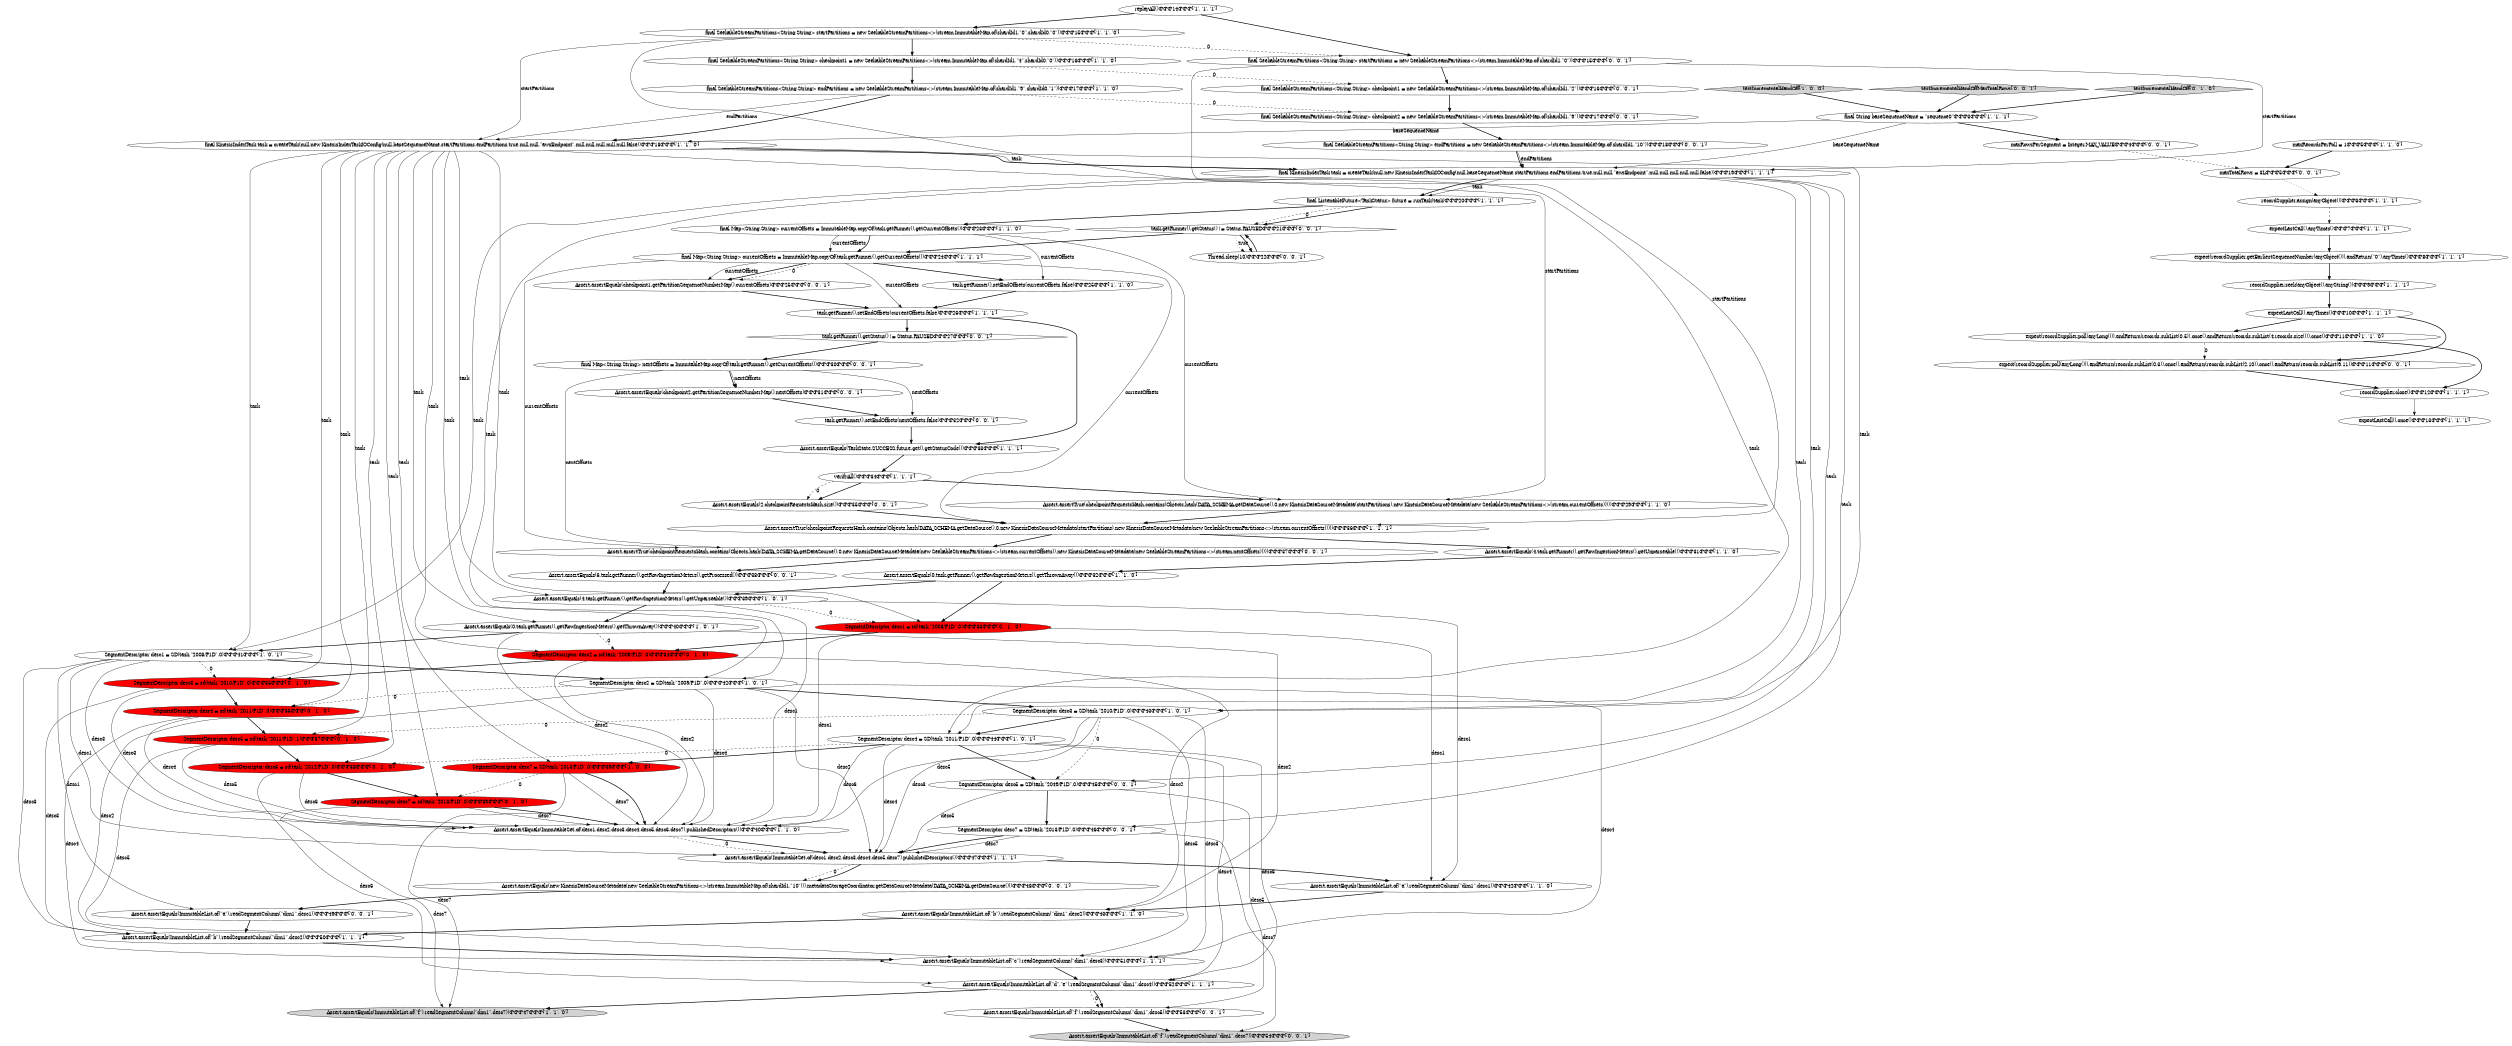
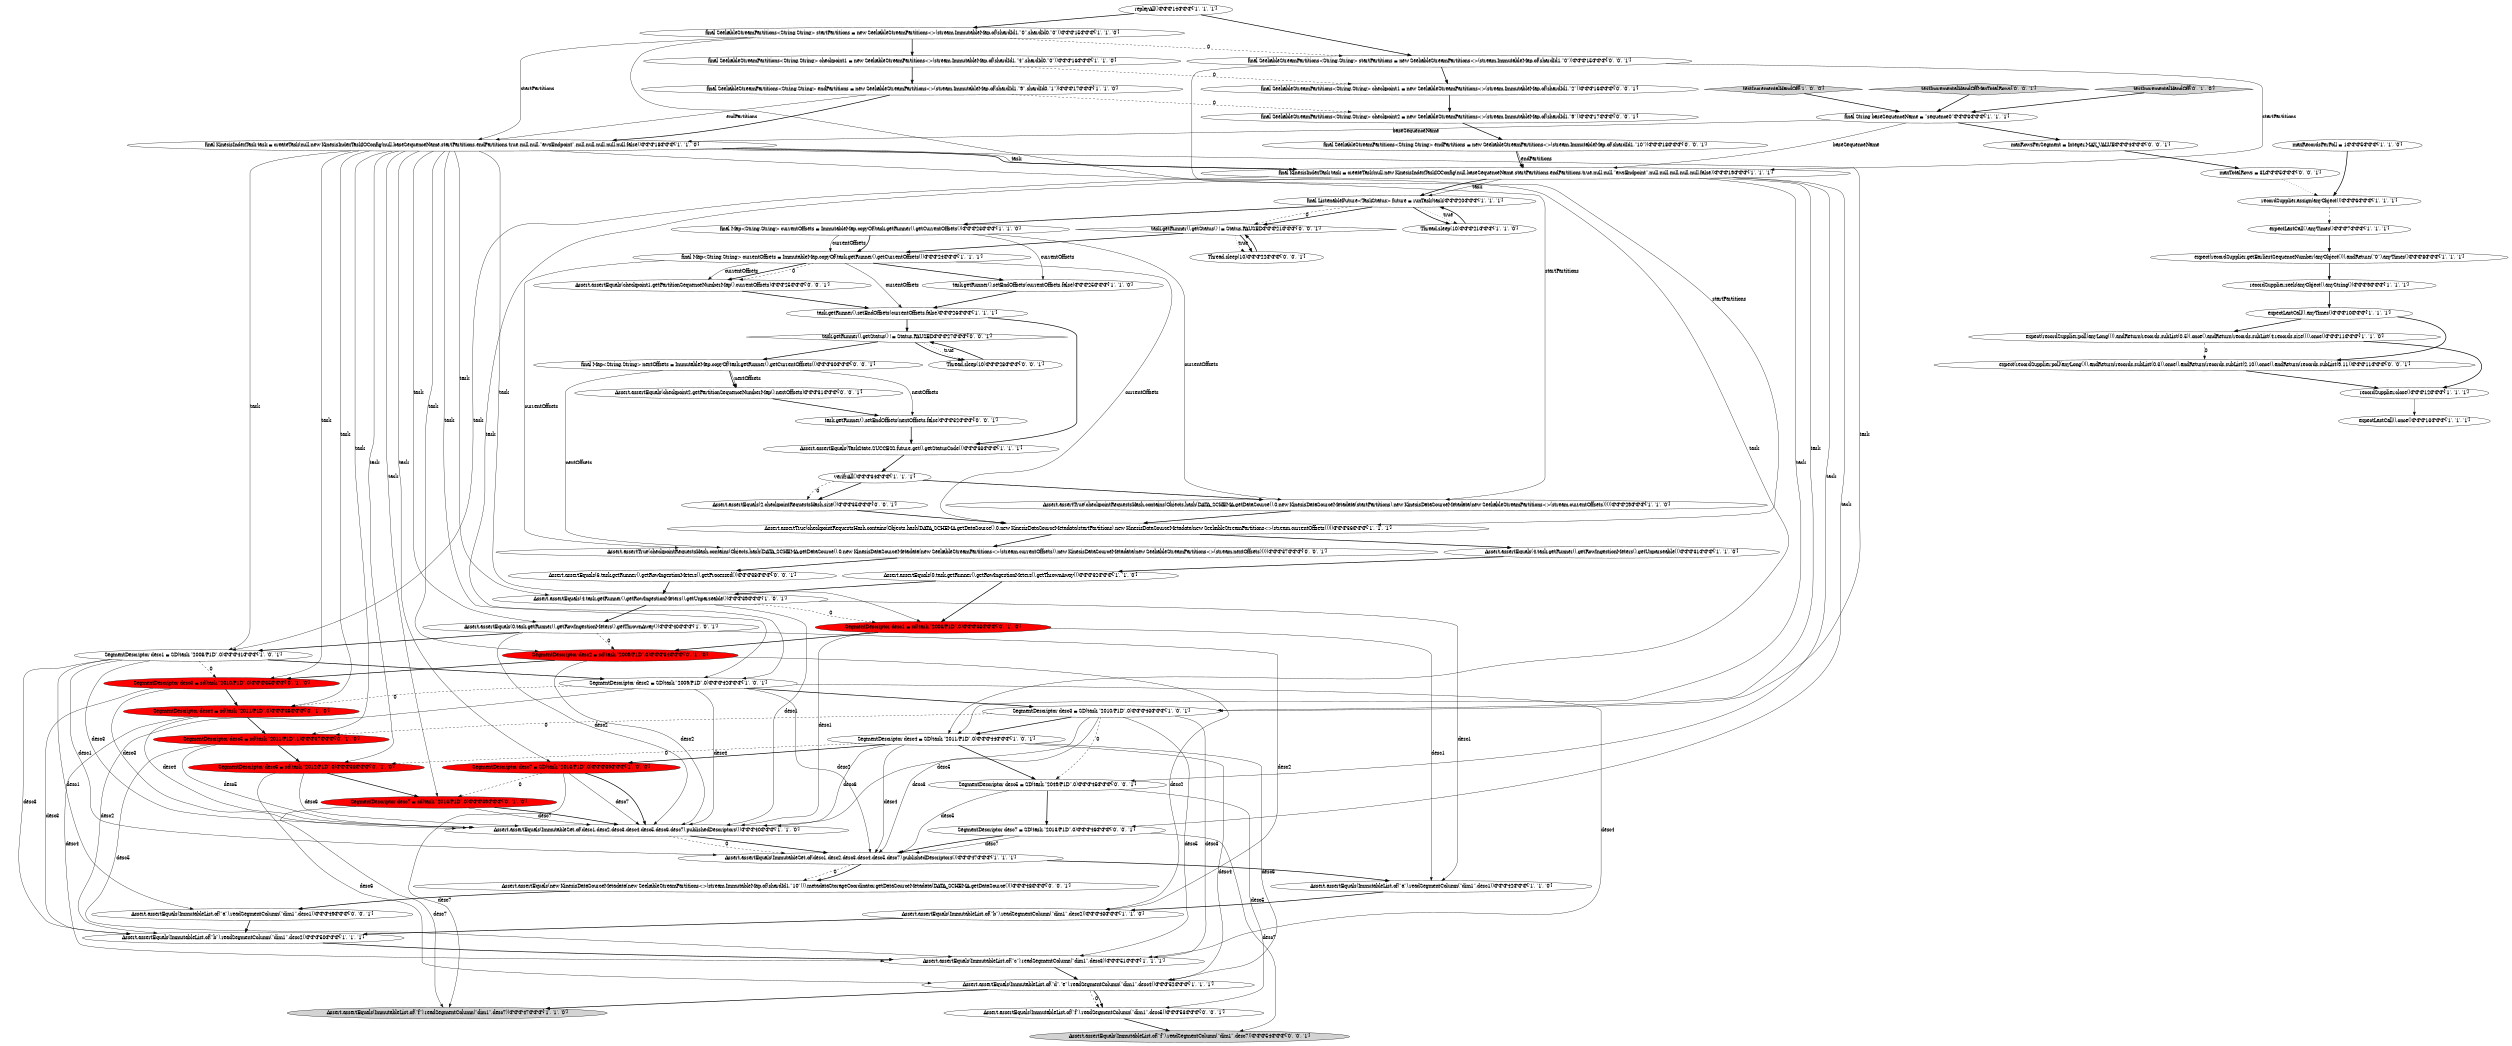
edge "maxRowsPerSegment = Integer.MAX_VALUE@@@4@@@['0', '0', '1']" -> "maxTotalRows = 3L@@@5@@@['0', '0', '1']": style dashed -> bold
edge "maxRecordsPerPoll = 1@@@5@@@['1', '1', '0']" -> "maxTotalRows = 3L@@@5@@@['0', '0', '1']": now "maxRecordsPerPoll = 1@@@5@@@['1', '1', '0']" -> "recordSupplier.assign(anyObject())@@@6@@@['1', '1', '1']"
node "Thread.sleep(10)@@@21@@@['1', '1', '0']": added
node "Thread.sleep(10)@@@28@@@['0', '0', '1']": added
